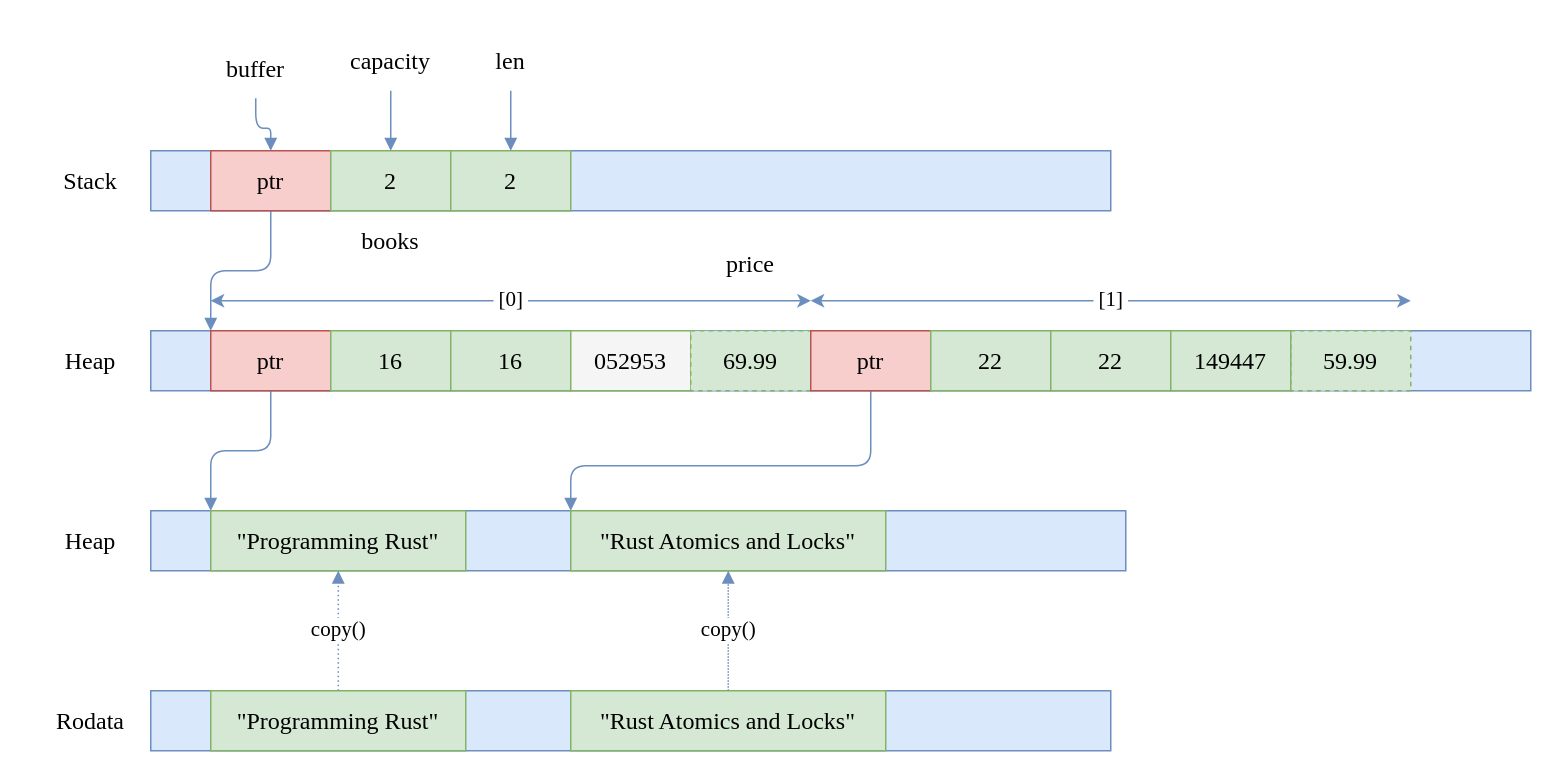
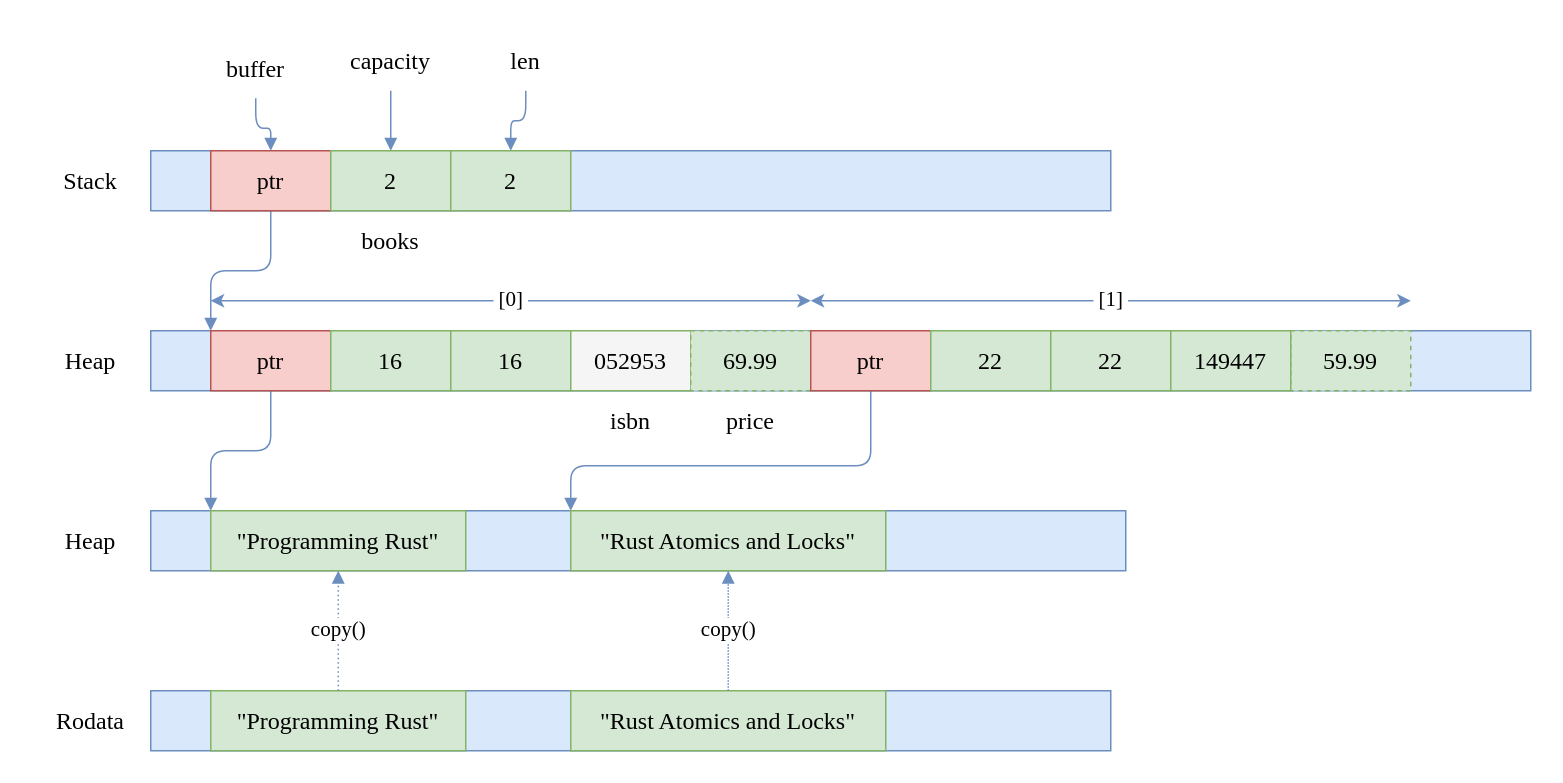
node "len": moved (511, 61) -> (526, 61)
node "price": moved (751, 263) -> (751, 421)
node "isbn": added
